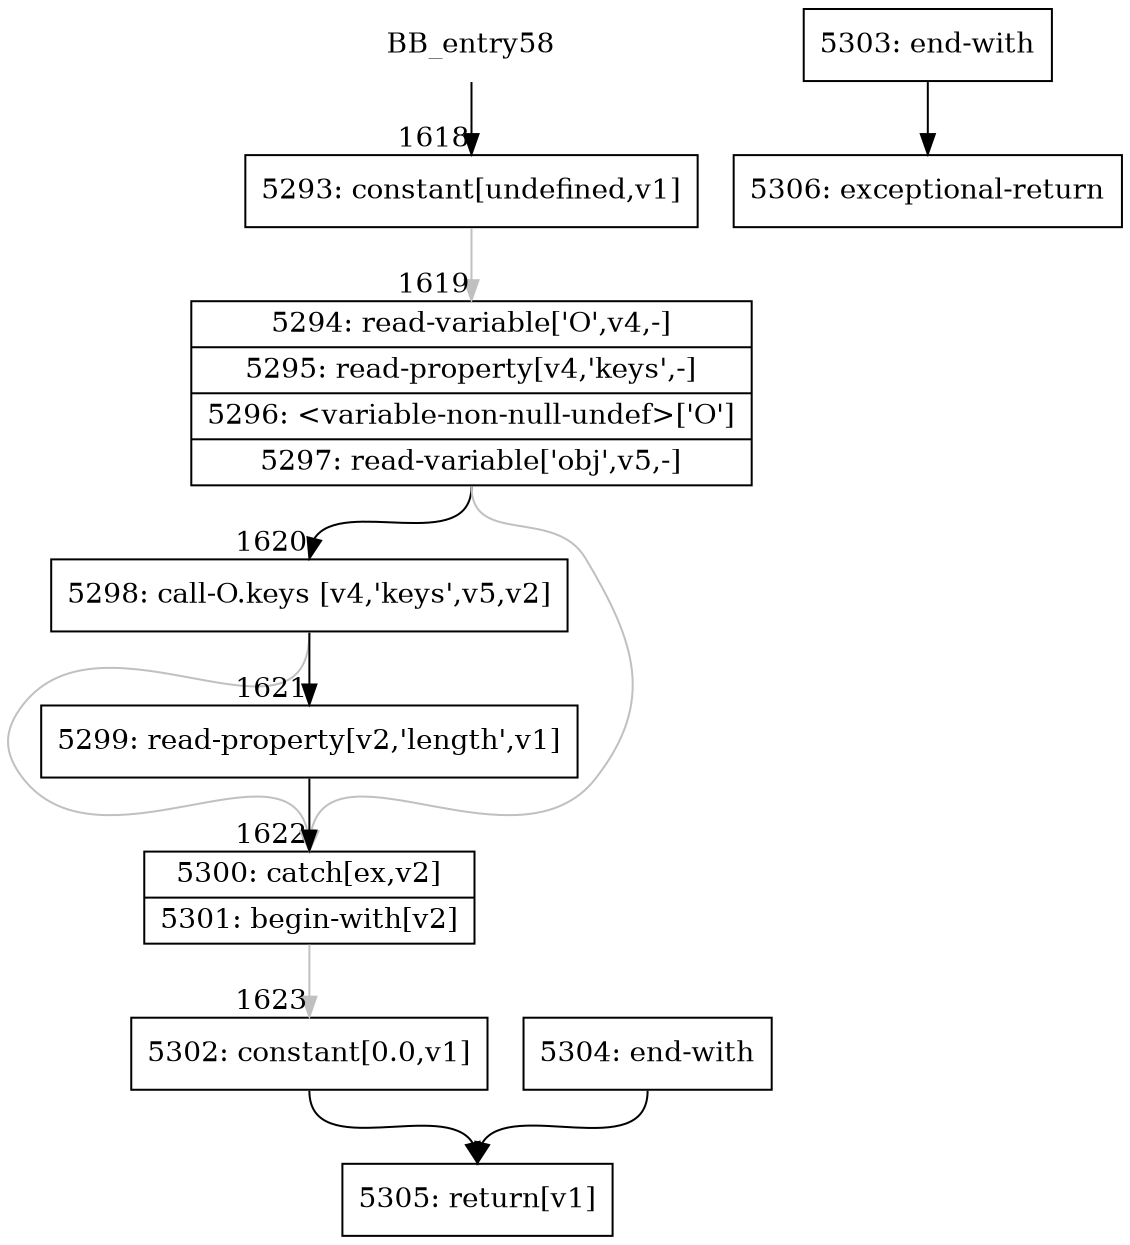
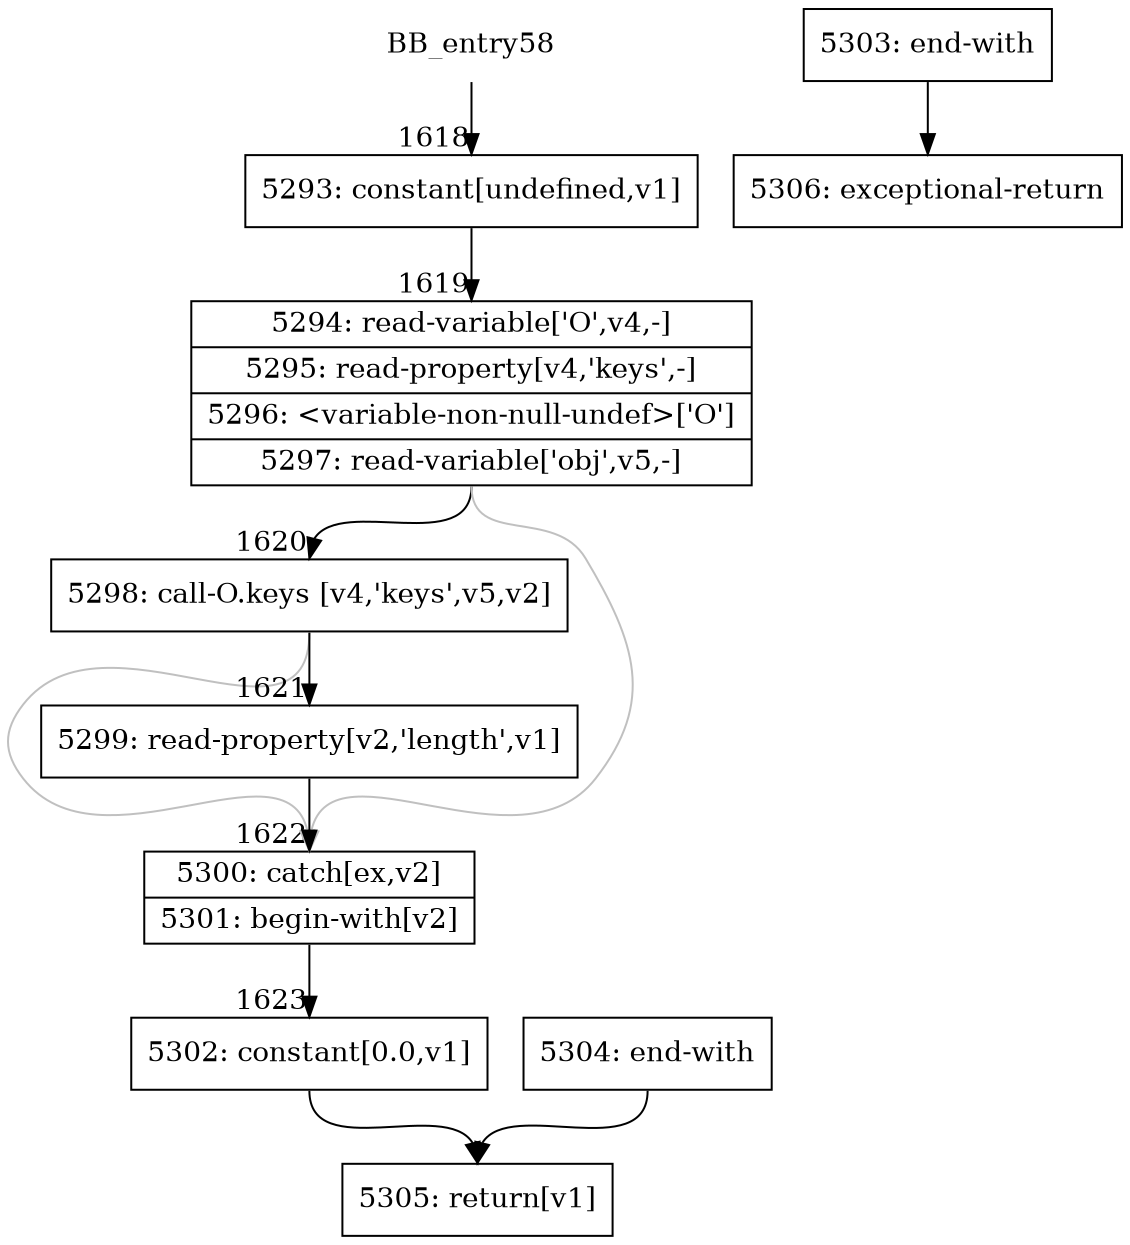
edge "5293: constant[undefined,v1]" -> "5294: read-variable['O',v4,-]": color gray -> black
edge "5300: catch[ex,v2]" -> "5302: constant[0.0,v1]": color gray -> black
